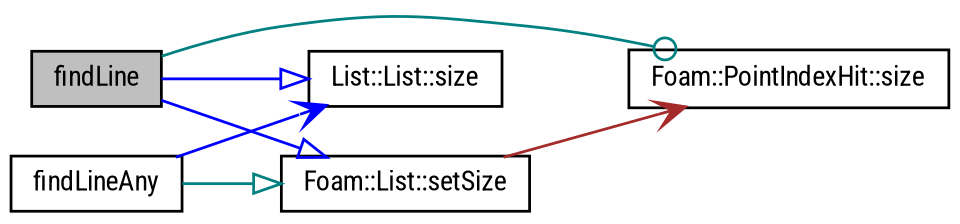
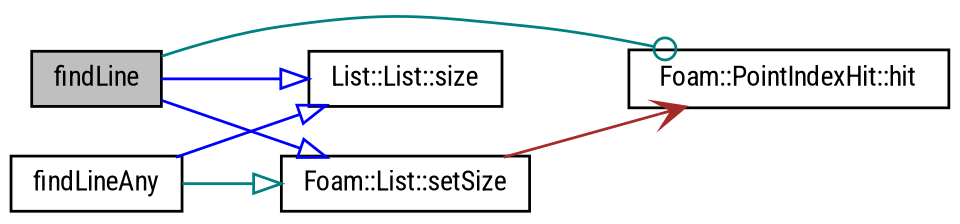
node "Foam::PointIndexHit::size": label "Foam::PointIndexHit::size" -> "Foam::PointIndexHit::hit"
edge "findLineAny" -> "List::List::size": arrowhead vee -> onormal
